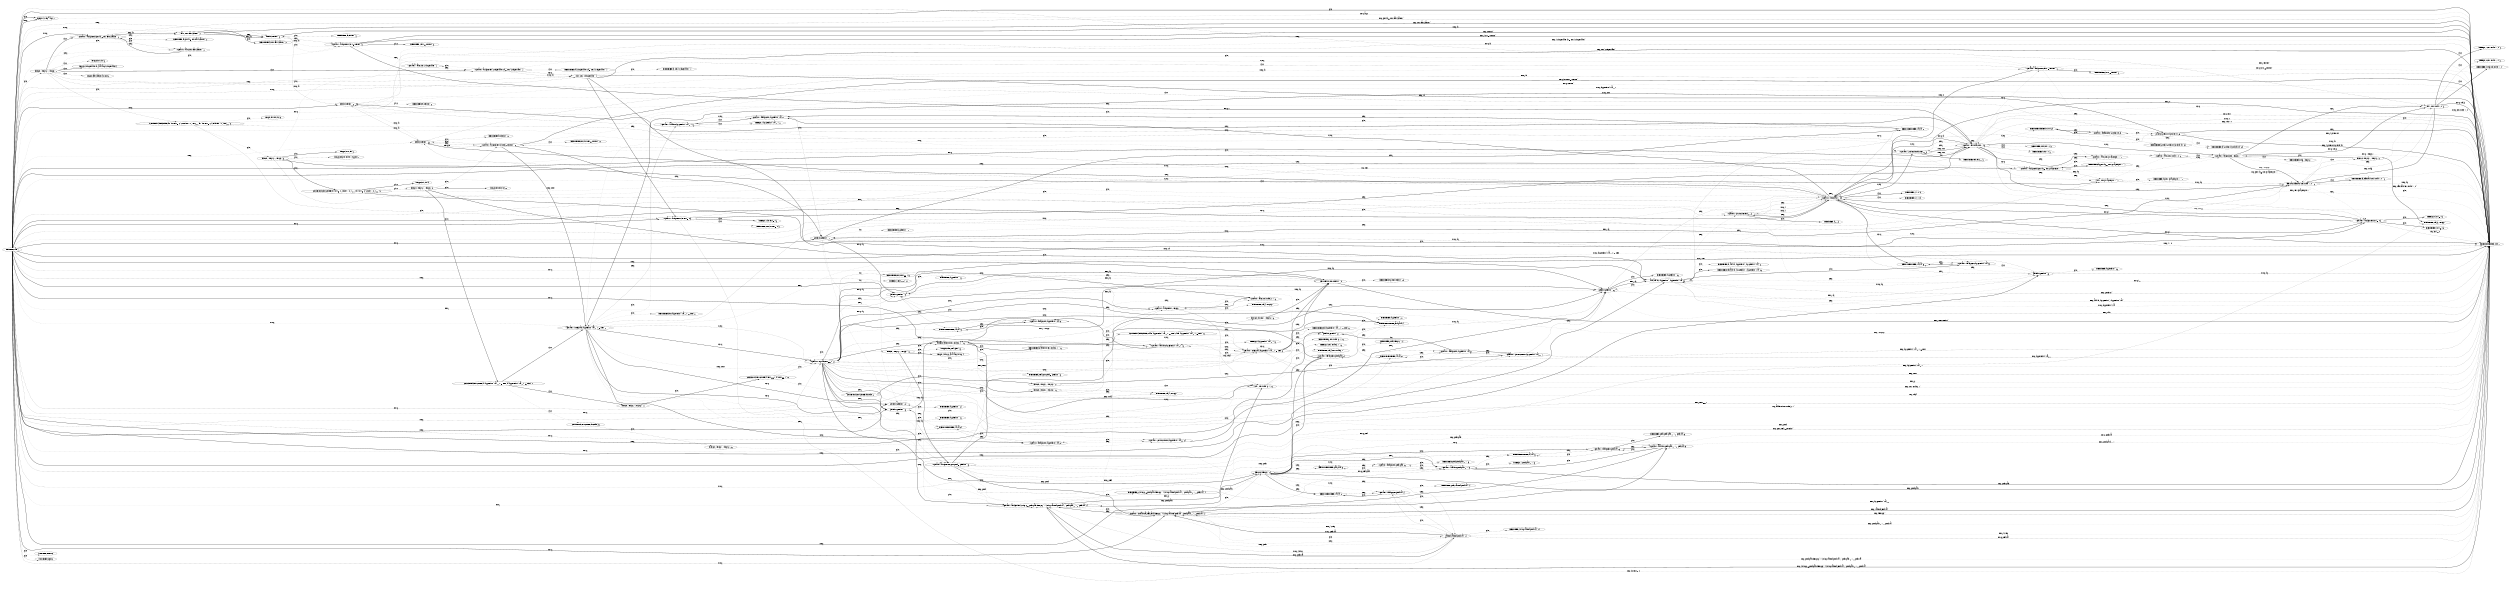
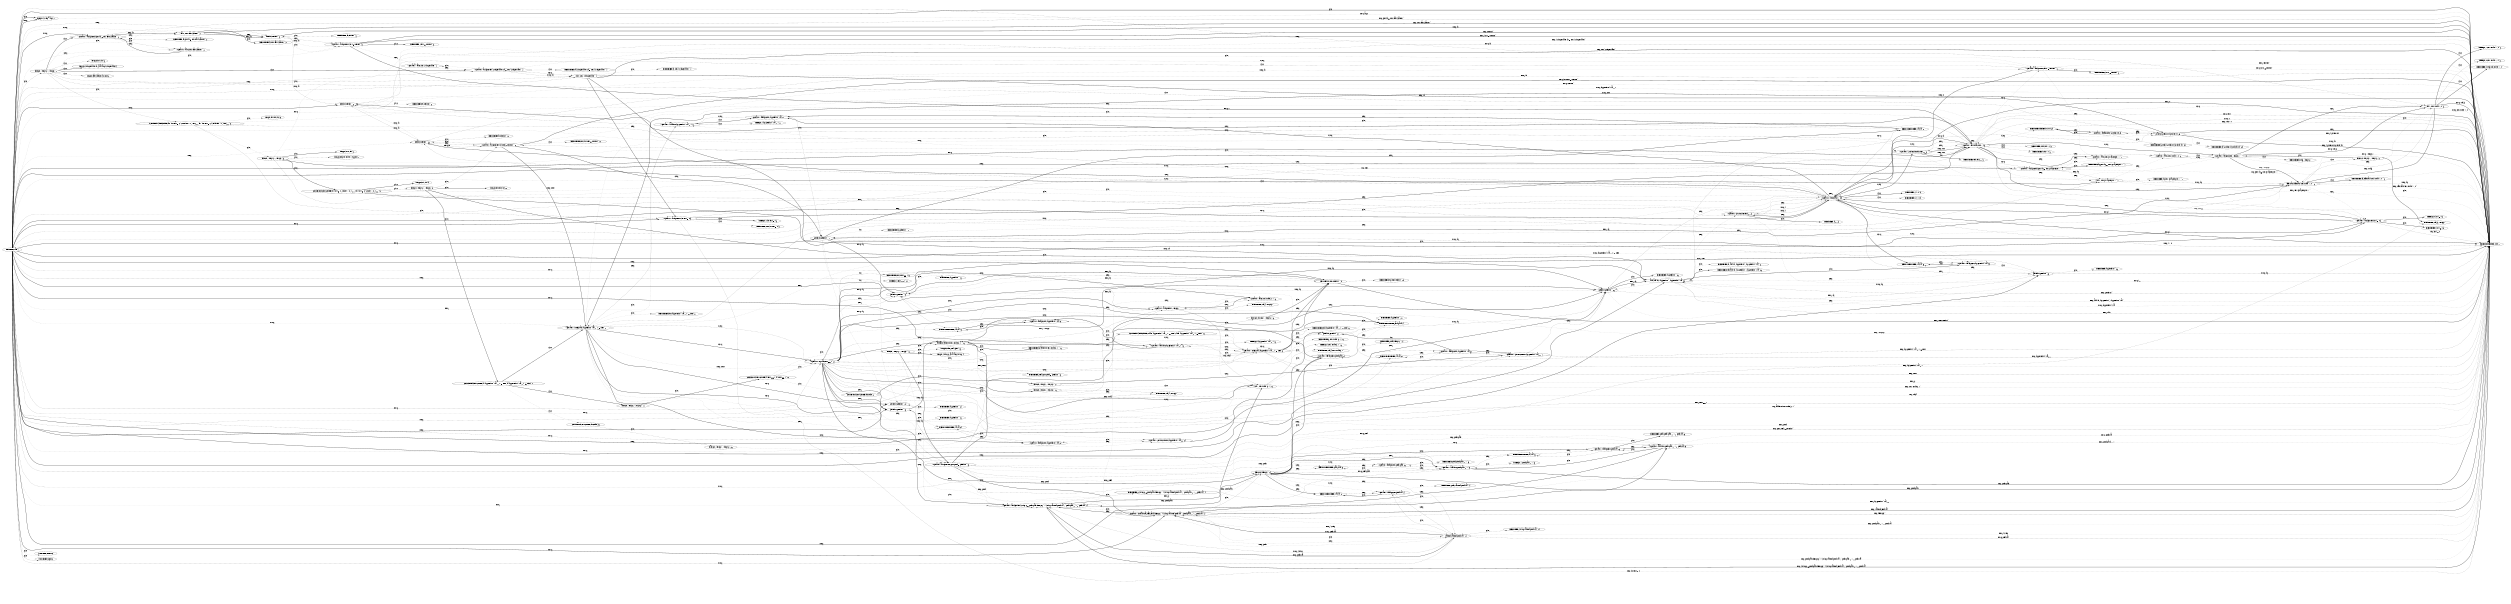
edge "(<operator>.fieldAccess,System.out)" -> "(IDENTIFIER,sb,System.out.println(sb))": now "(<operator>.fieldAccess,System.out)" -> "(println,System.out.println(sb))"
